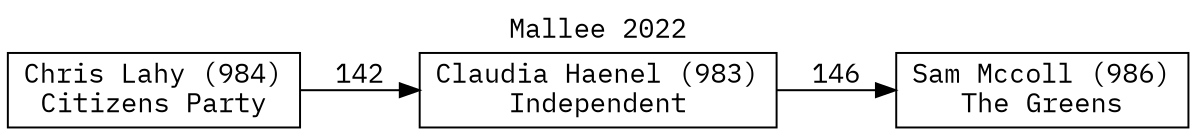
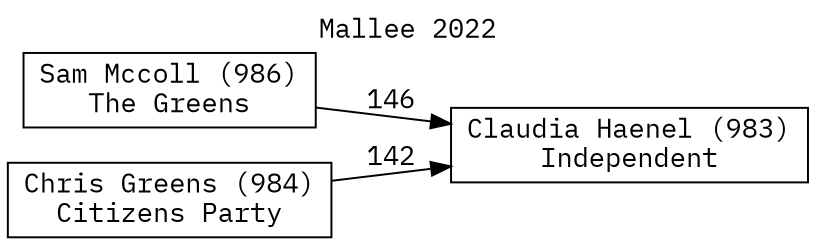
node "Chris Lahy (984) Citizens Party": label "Chris Lahy (984) Citizens Party" -> "Chris Greens (984) Citizens Party"
edge "Claudia Haenel (983) Independent" -> "Sam Mccoll (986) The Greens": reversed
